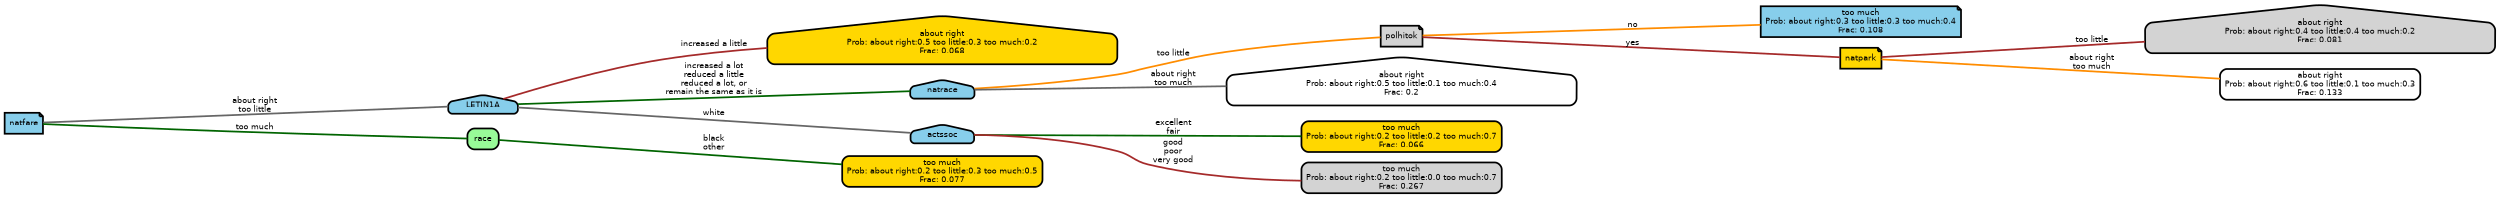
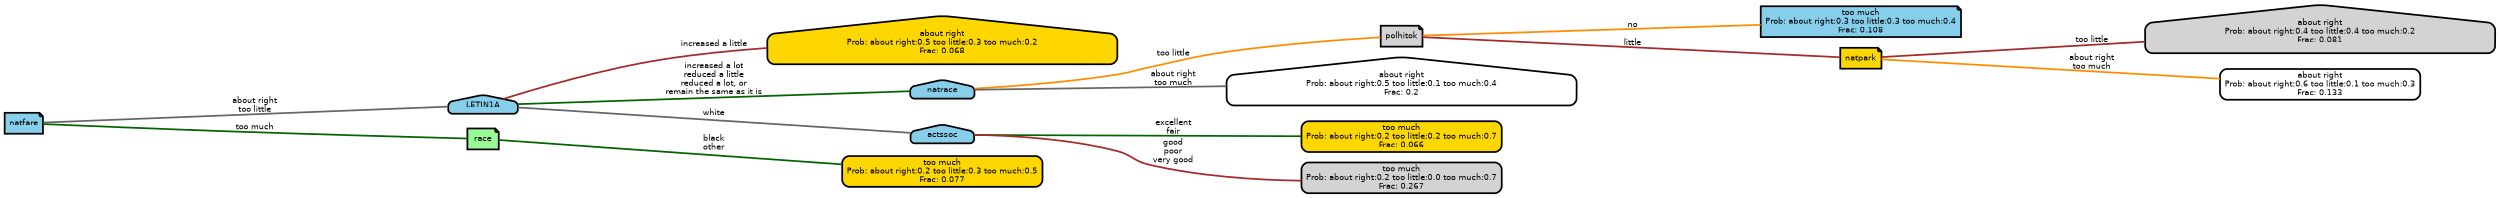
edge "polhitok" -- "natpark": label " yes" -> " little"
node "race": shape box -> note
